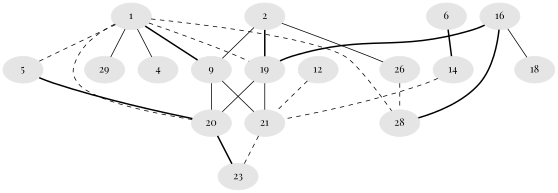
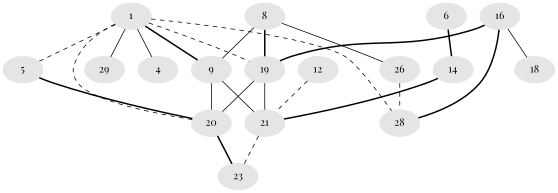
node "2": label "2" -> "8"
edge "14" -- "21": style dashed -> bold
